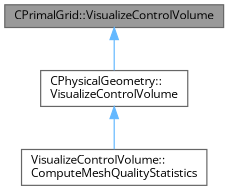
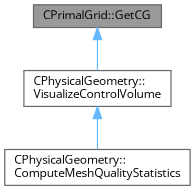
node "CPrimalGrid::VisualizeControlVolume": label "CPrimalGrid::VisualizeControlVolume" -> "CPrimalGrid::GetCG"
node "VisualizeControlVolume:: ComputeMeshQualityStatistics": label "VisualizeControlVolume:: ComputeMeshQualityStatistics" -> "CPhysicalGeometry:: ComputeMeshQualityStatistics"
